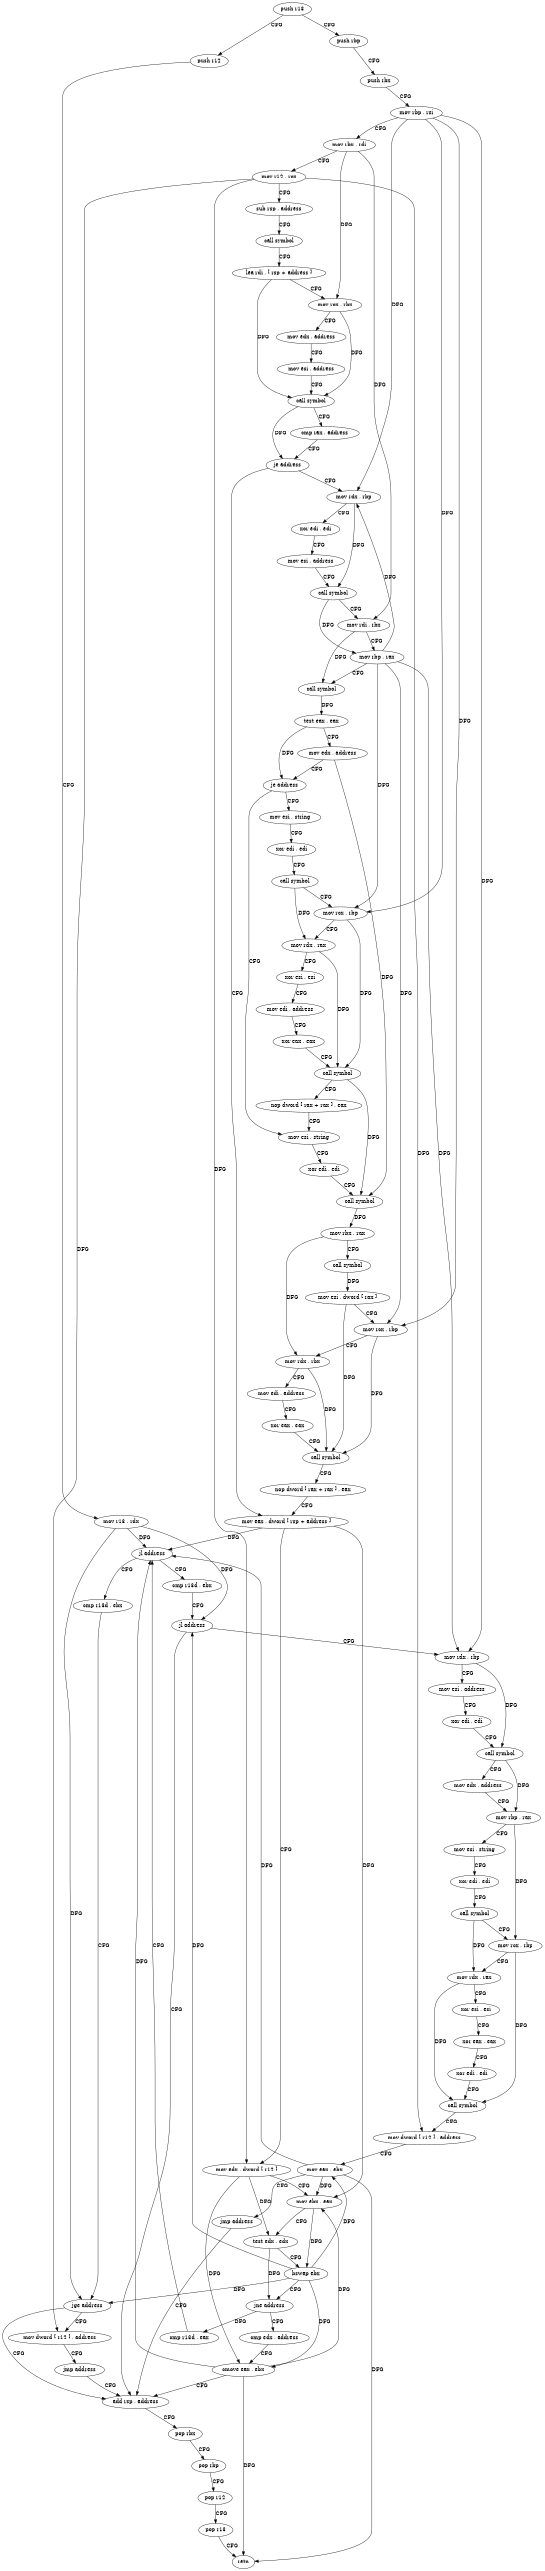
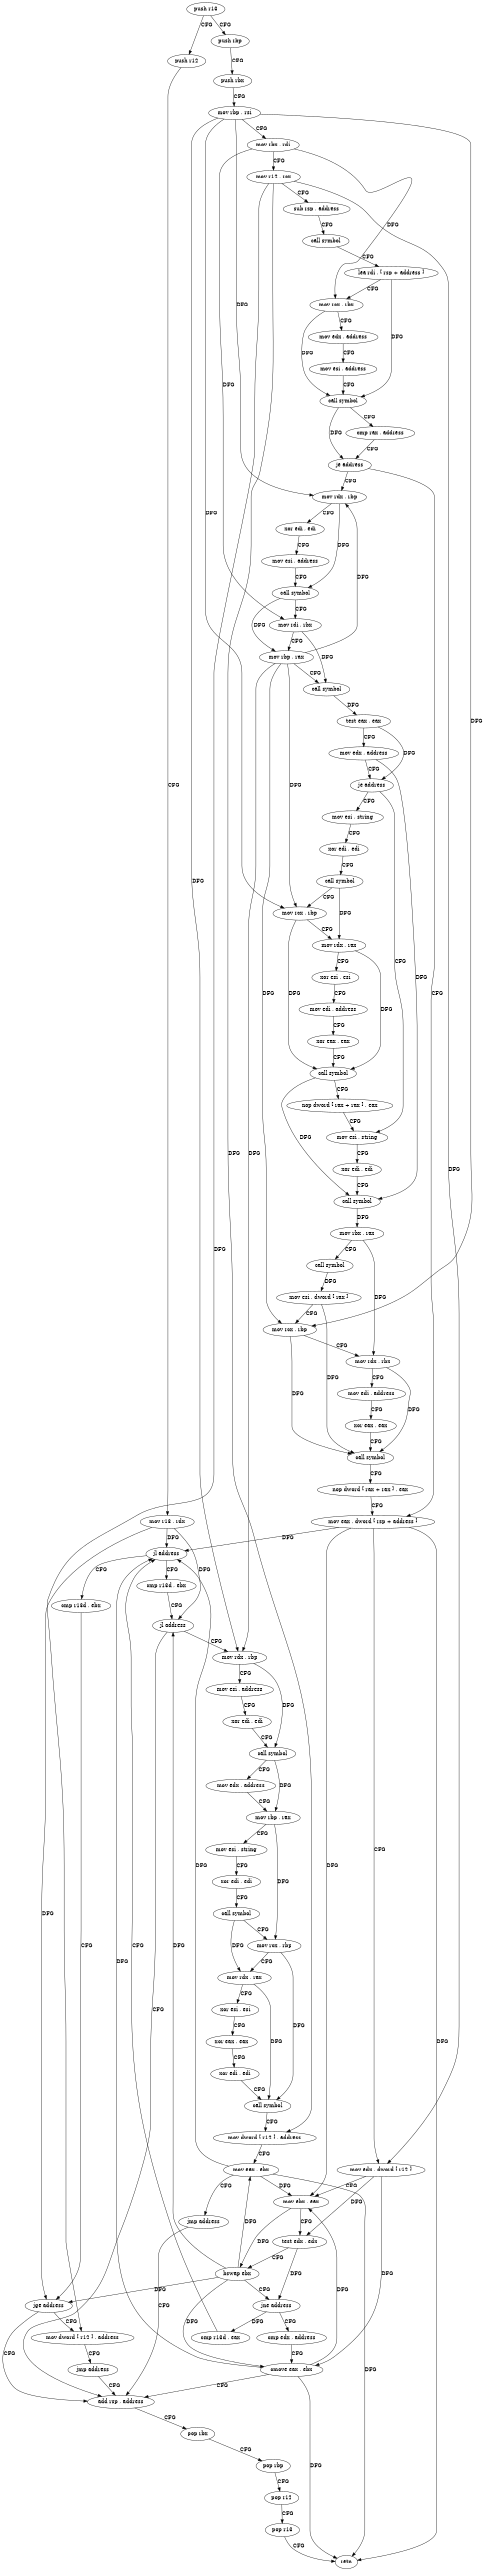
edge "mov eax , dword [ rsp + address ]" -> "retn": added, label "DFG"
